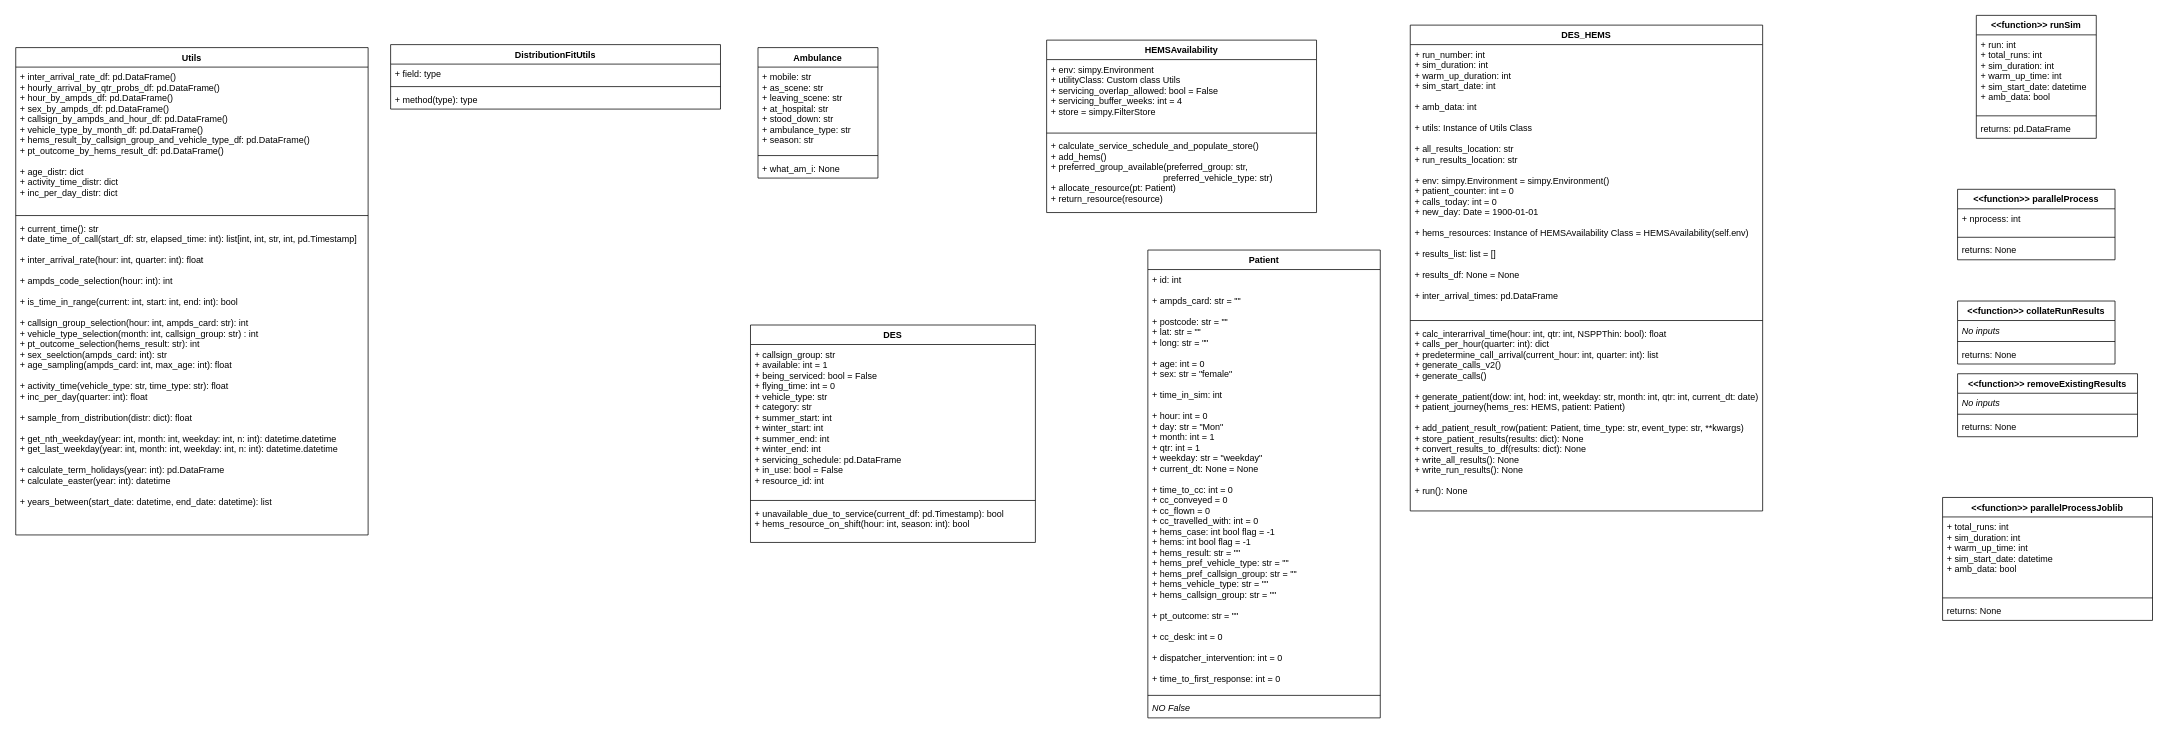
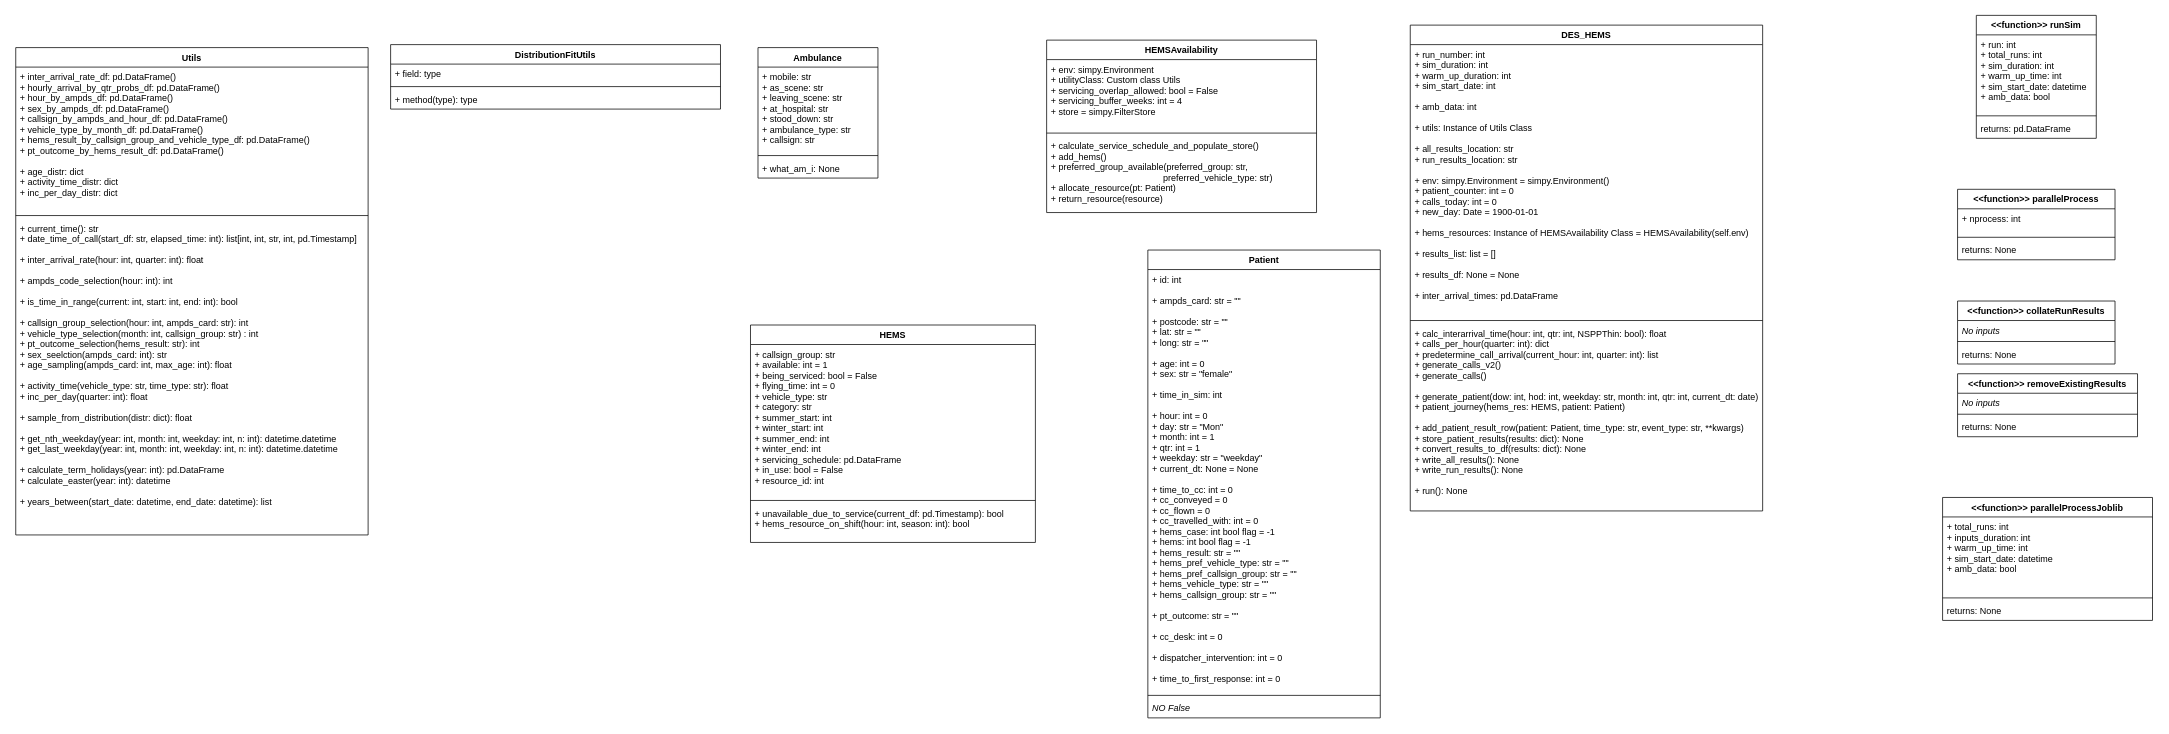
node "+ mobile: str + as_scene: str + leaving_scene: str + at_hospital: str + stood_down: str + ambulance_type: str + season: str": label "+ mobile: str + as_scene: str + leaving_scene: str + at_hospital: str + stood_down: str + ambulance_type: str + season: str" -> "+ mobile: str + as_scene: str + leaving_scene: str + at_hospital: str + stood_down: str + ambulance_type: str + callsign: str"
node "DES": label "DES" -> "HEMS"
node "+ total_runs: int + sim_duration: int + warm_up_time: int + sim_start_date: datetime + amb_data: bool": label "+ total_runs: int + sim_duration: int + warm_up_time: int + sim_start_date: datetime + amb_data: bool" -> "+ total_runs: int + inputs_duration: int + warm_up_time: int + sim_start_date: datetime + amb_data: bool"
